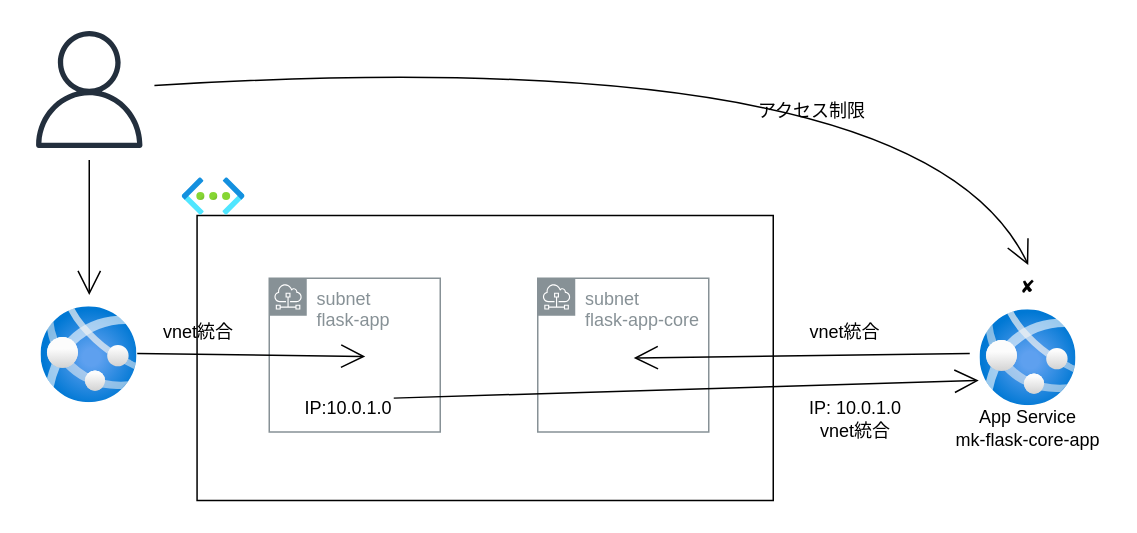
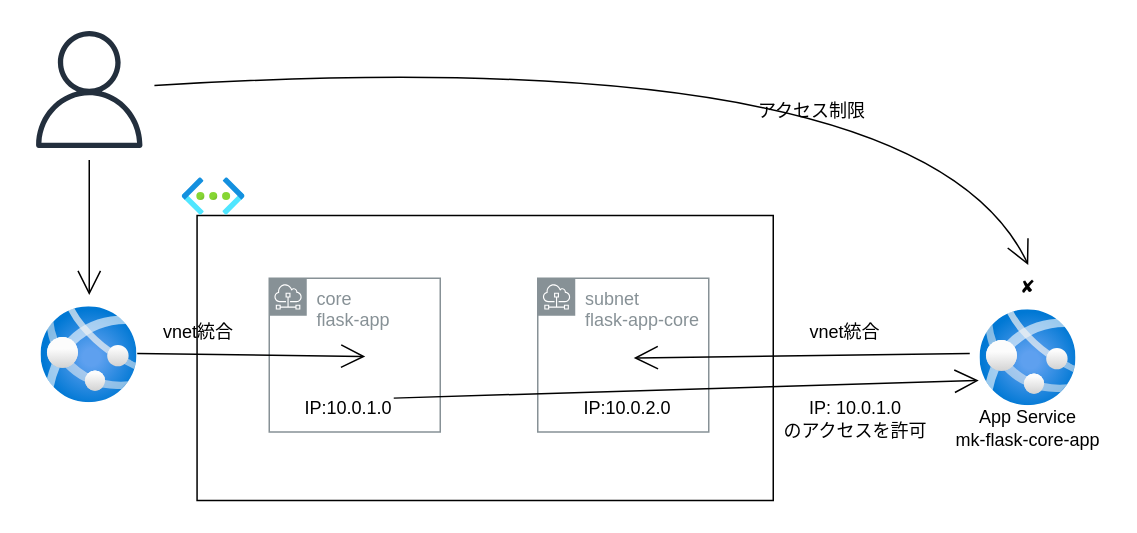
node "subnet flask-app": label "subnet flask-app" -> "core flask-app"
node "IP:10.0.2.0": added
node "IP: 10.0.1.0 vnet統合": label "IP: 10.0.1.0 vnet統合" -> "IP: 10.0.1.0 のアクセスを許可"
